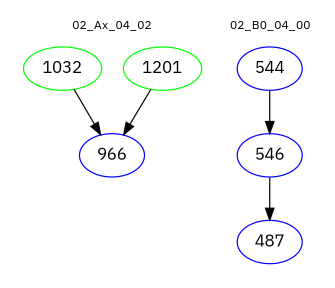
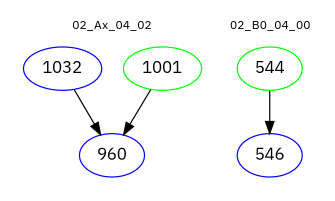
node "1032": color green -> blue
node "1201": label "1201" -> "1001"
node "544": color blue -> green
node "966": label "966" -> "960"
node "487": removed
